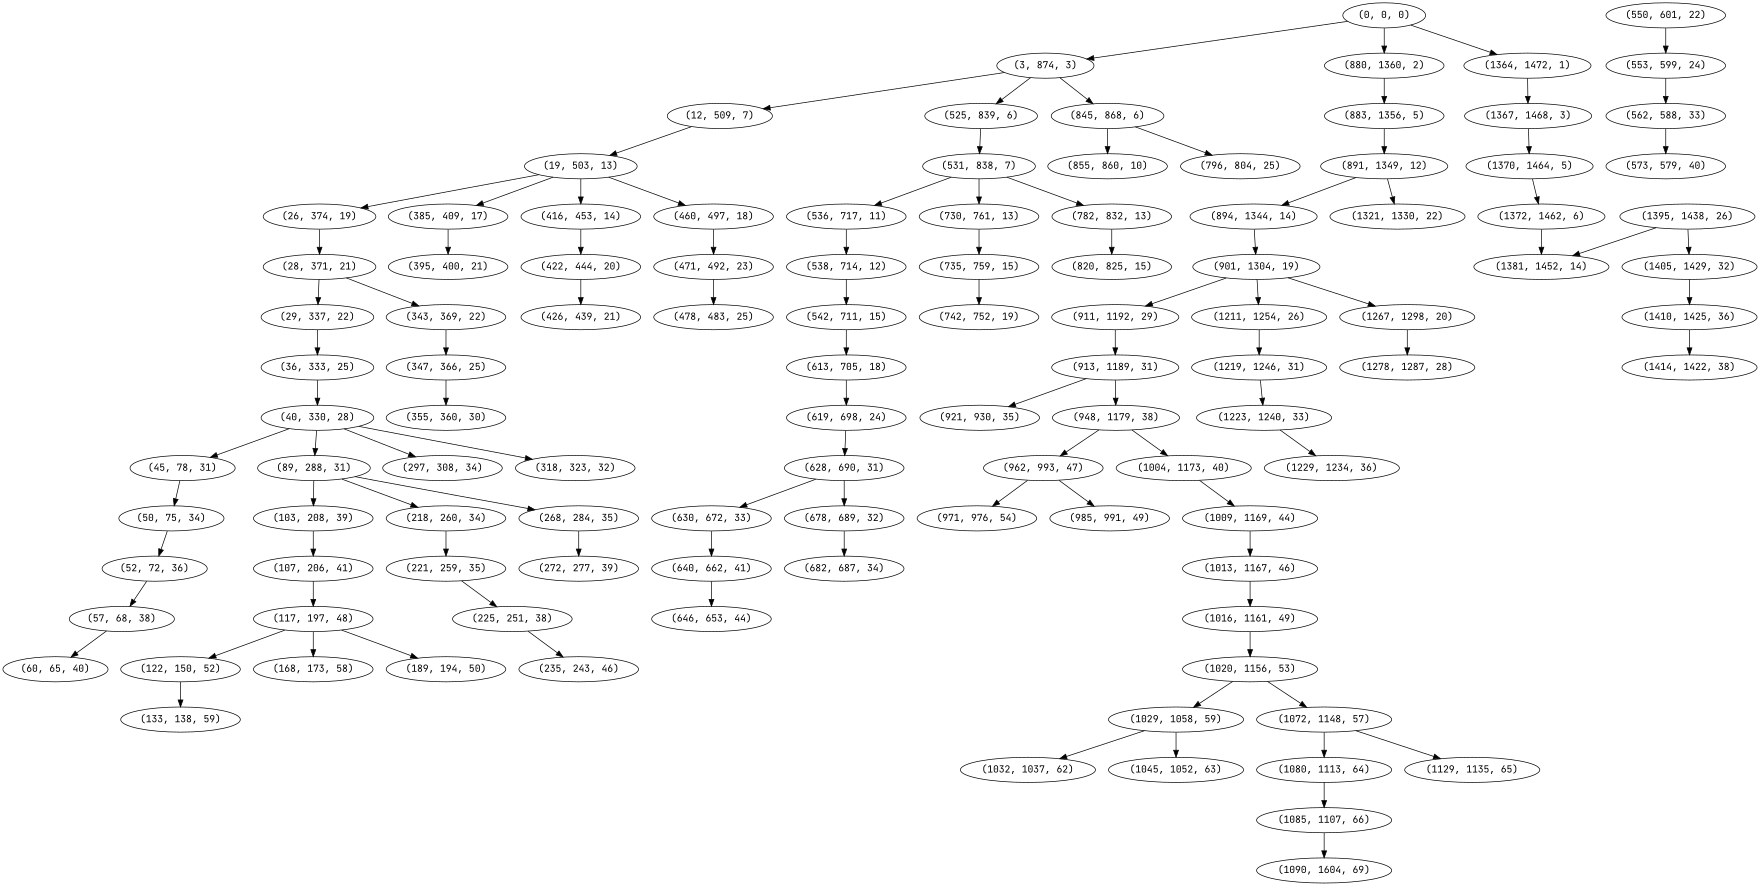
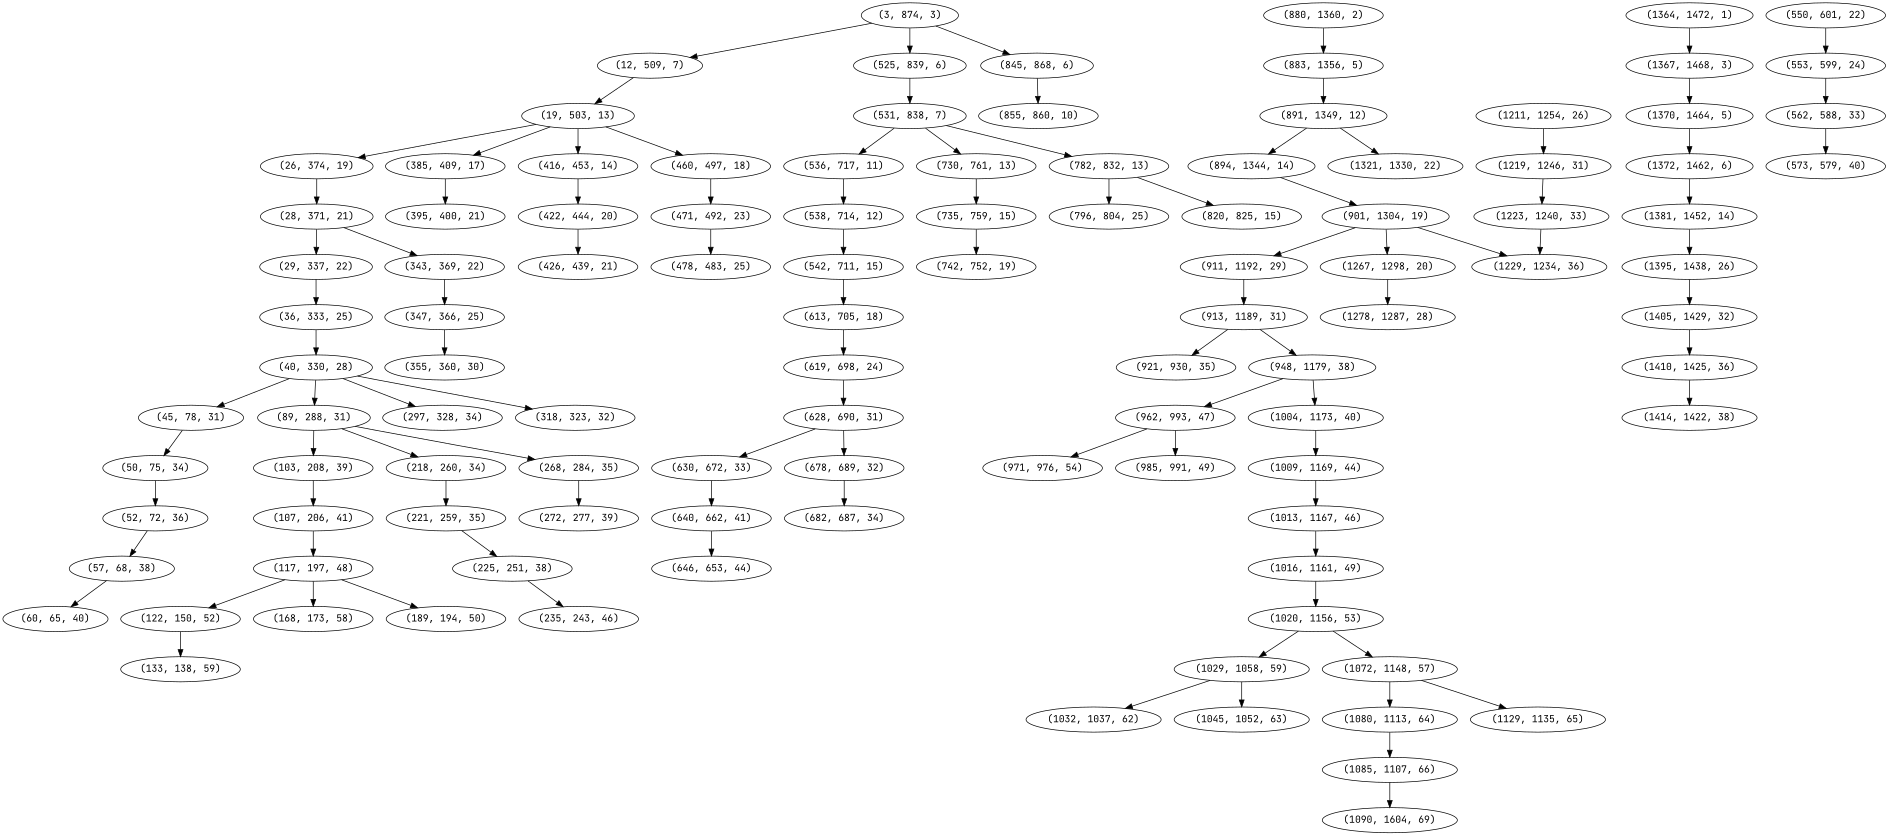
node "(0, 0, 0)": removed
edge "(845, 868, 6)" -> "(796, 804, 25)": now "(782, 832, 13)" -> "(796, 804, 25)"
edge "(1395, 1438, 26)" -> "(1381, 1452, 14)": reversed
edge "(901, 1304, 19)" -> "(1211, 1254, 26)": now "(901, 1304, 19)" -> "(1229, 1234, 36)"
node "(297, 308, 34)": label "(297, 308, 34)" -> "(297, 328, 34)"
